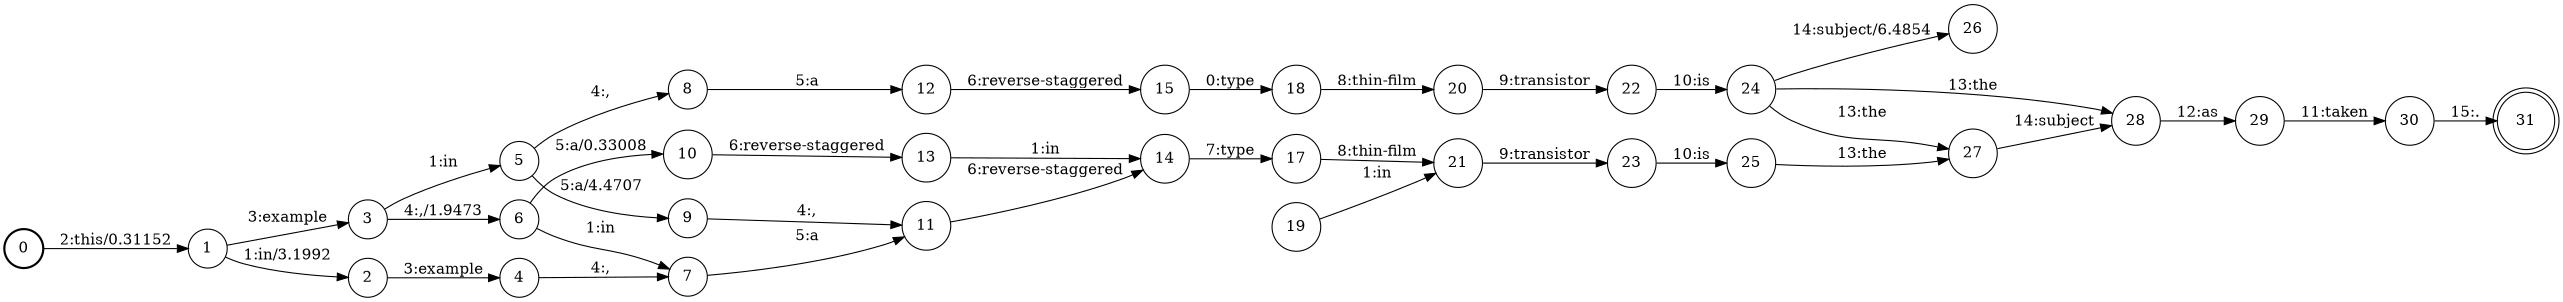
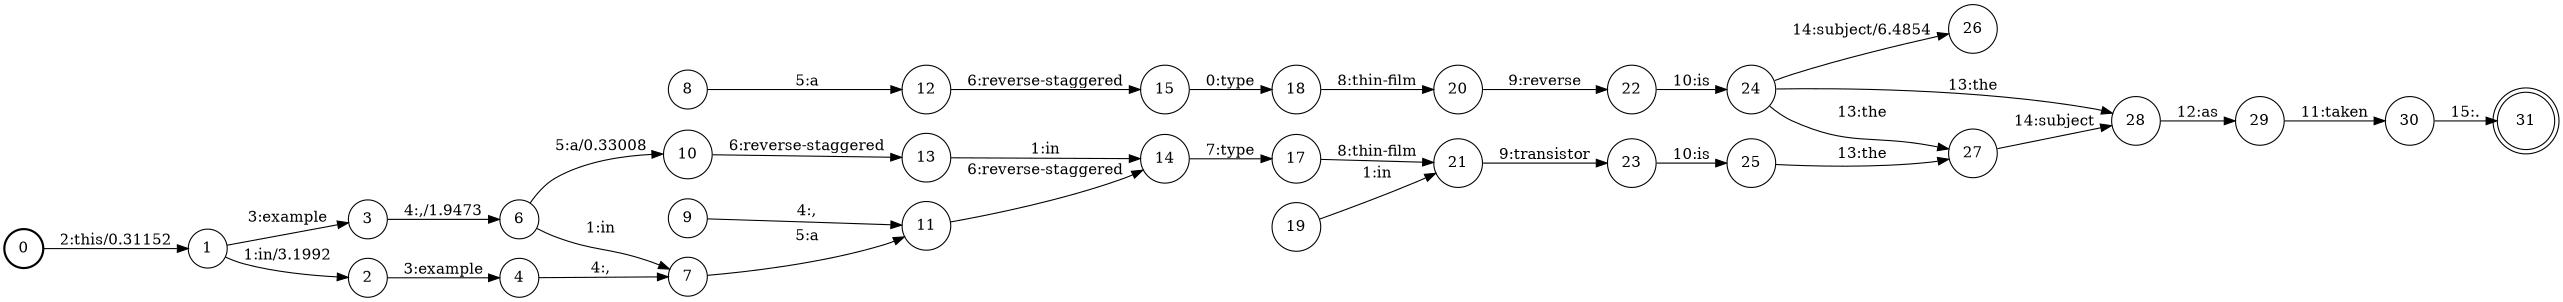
edge "20" -> "22": label "9:transistor" -> "9:reverse"
node "5": removed
